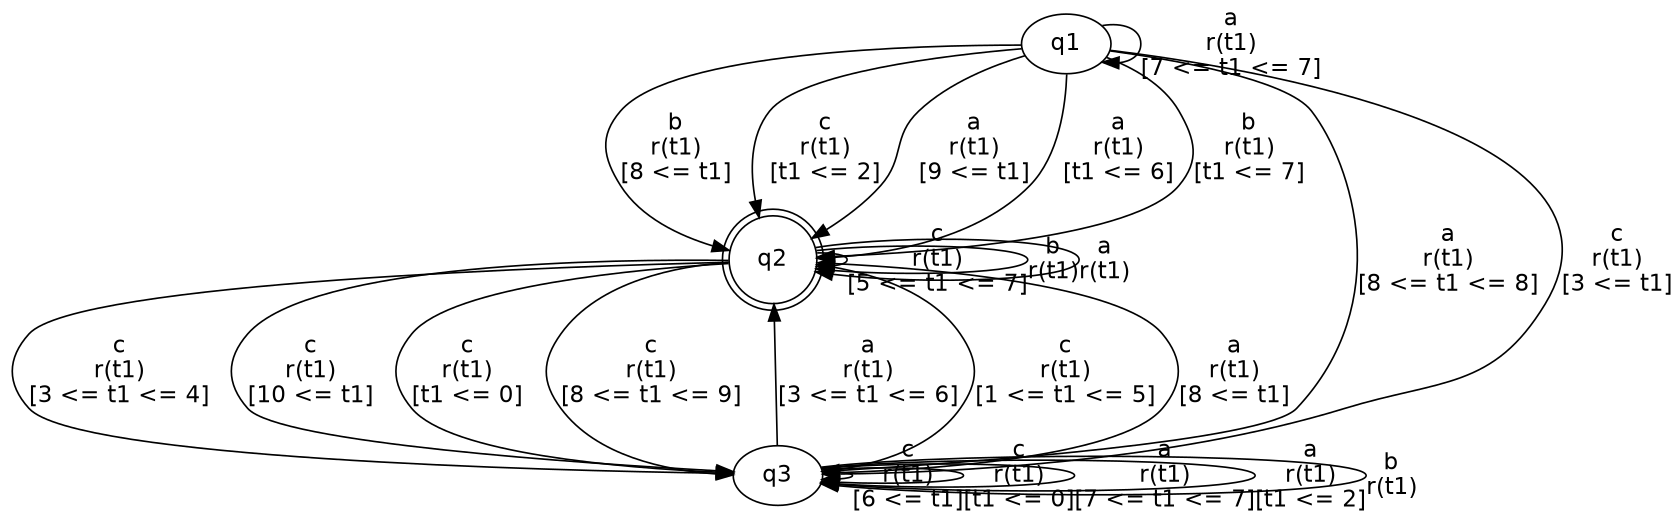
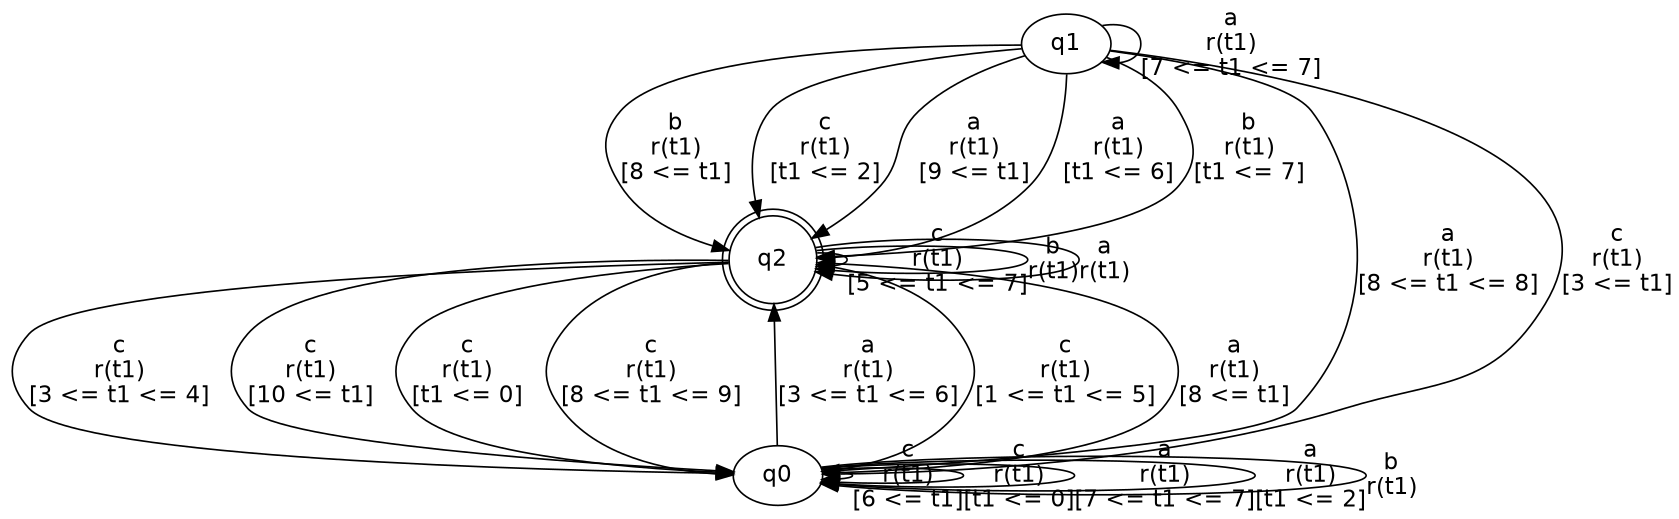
node "q3": label "q3" -> "q0"
